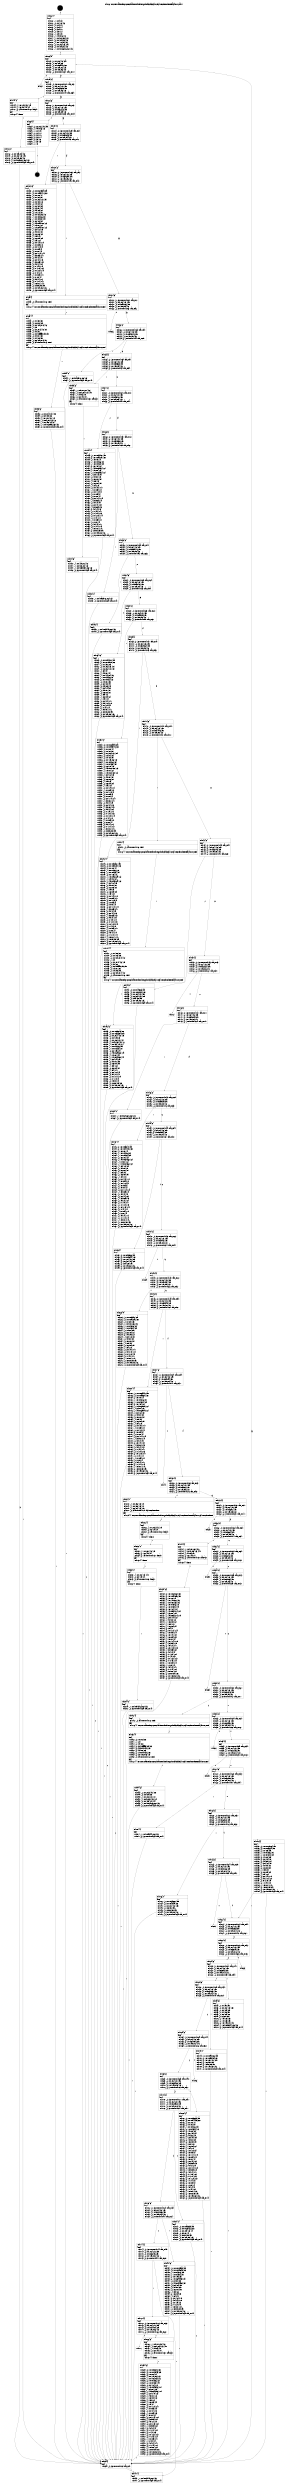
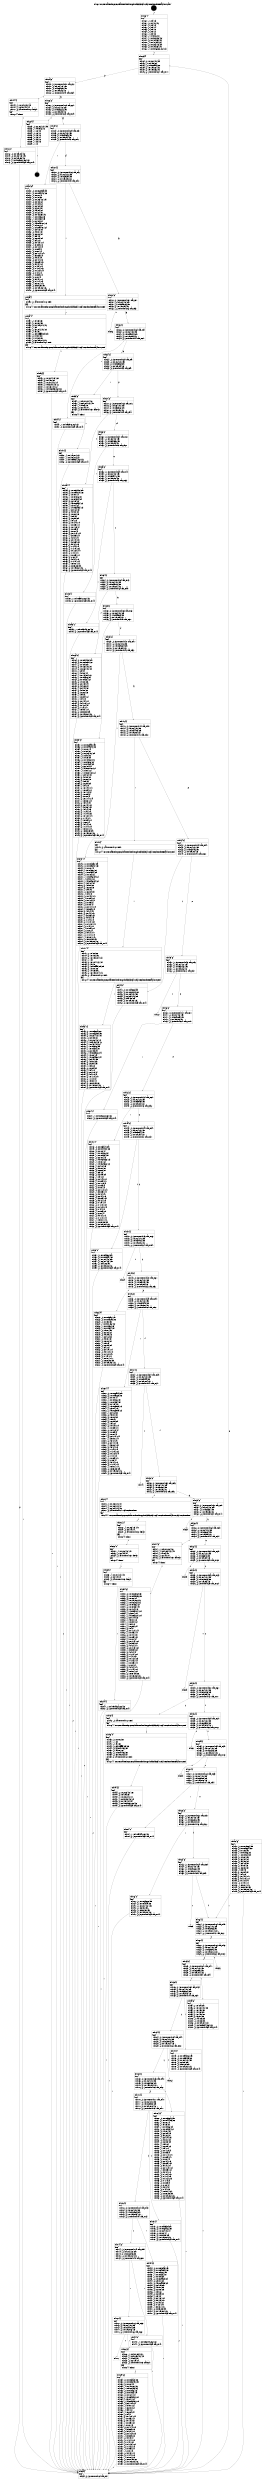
node "0x402377": removed
edge "0x4023af [5]" -> "0x401940 [12]": reversed
